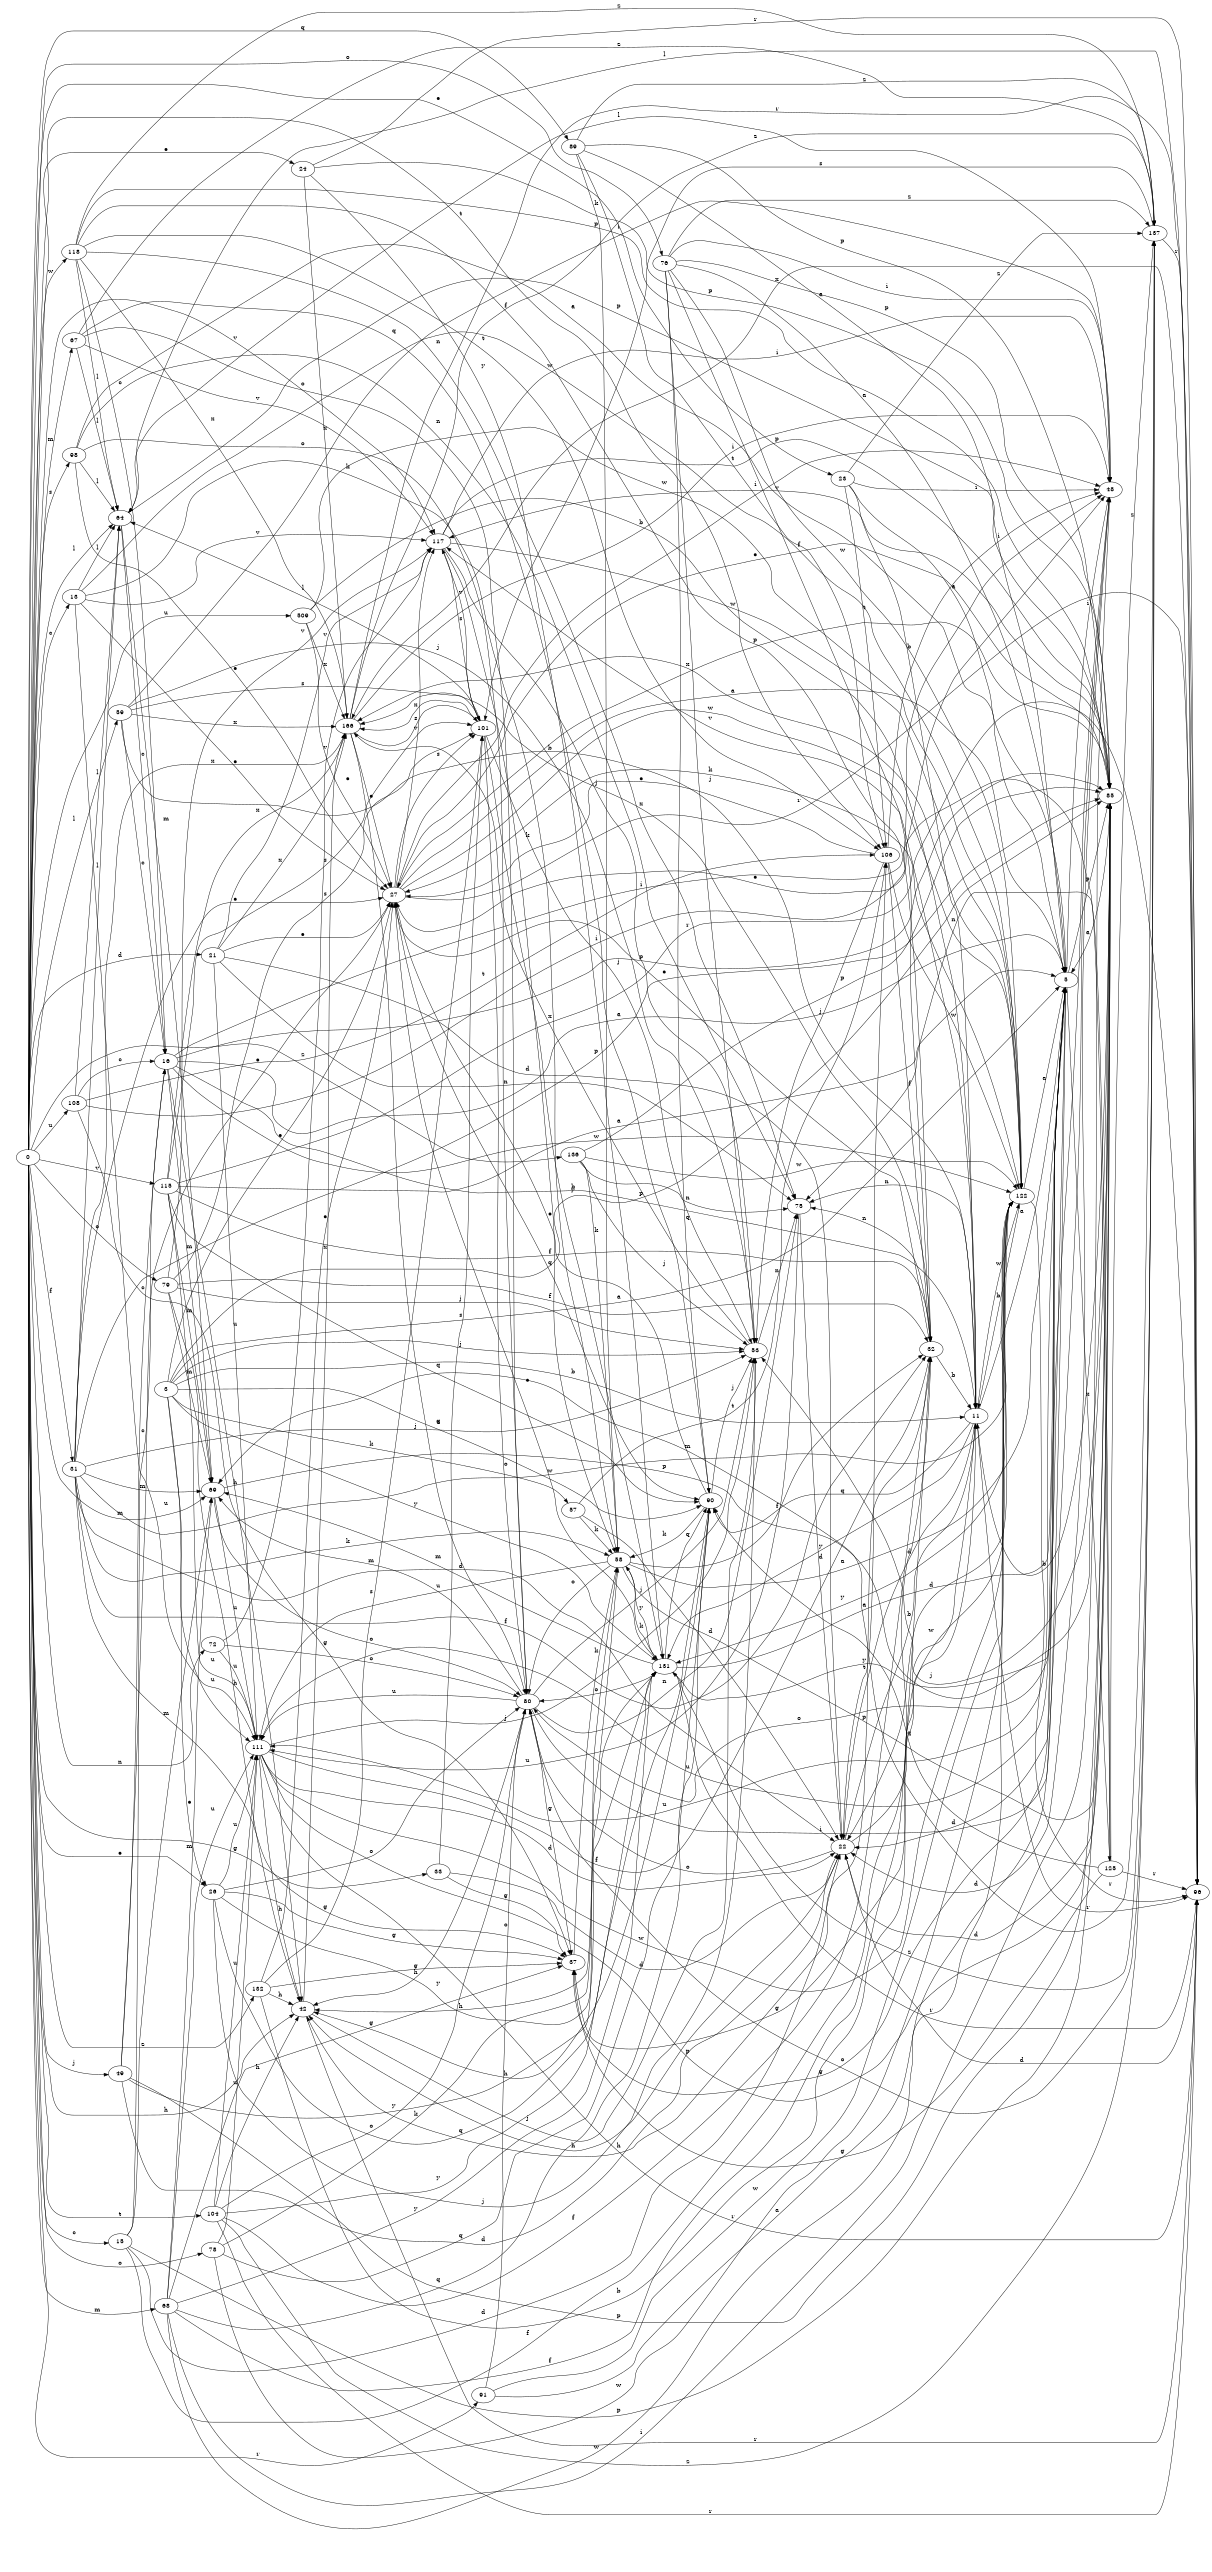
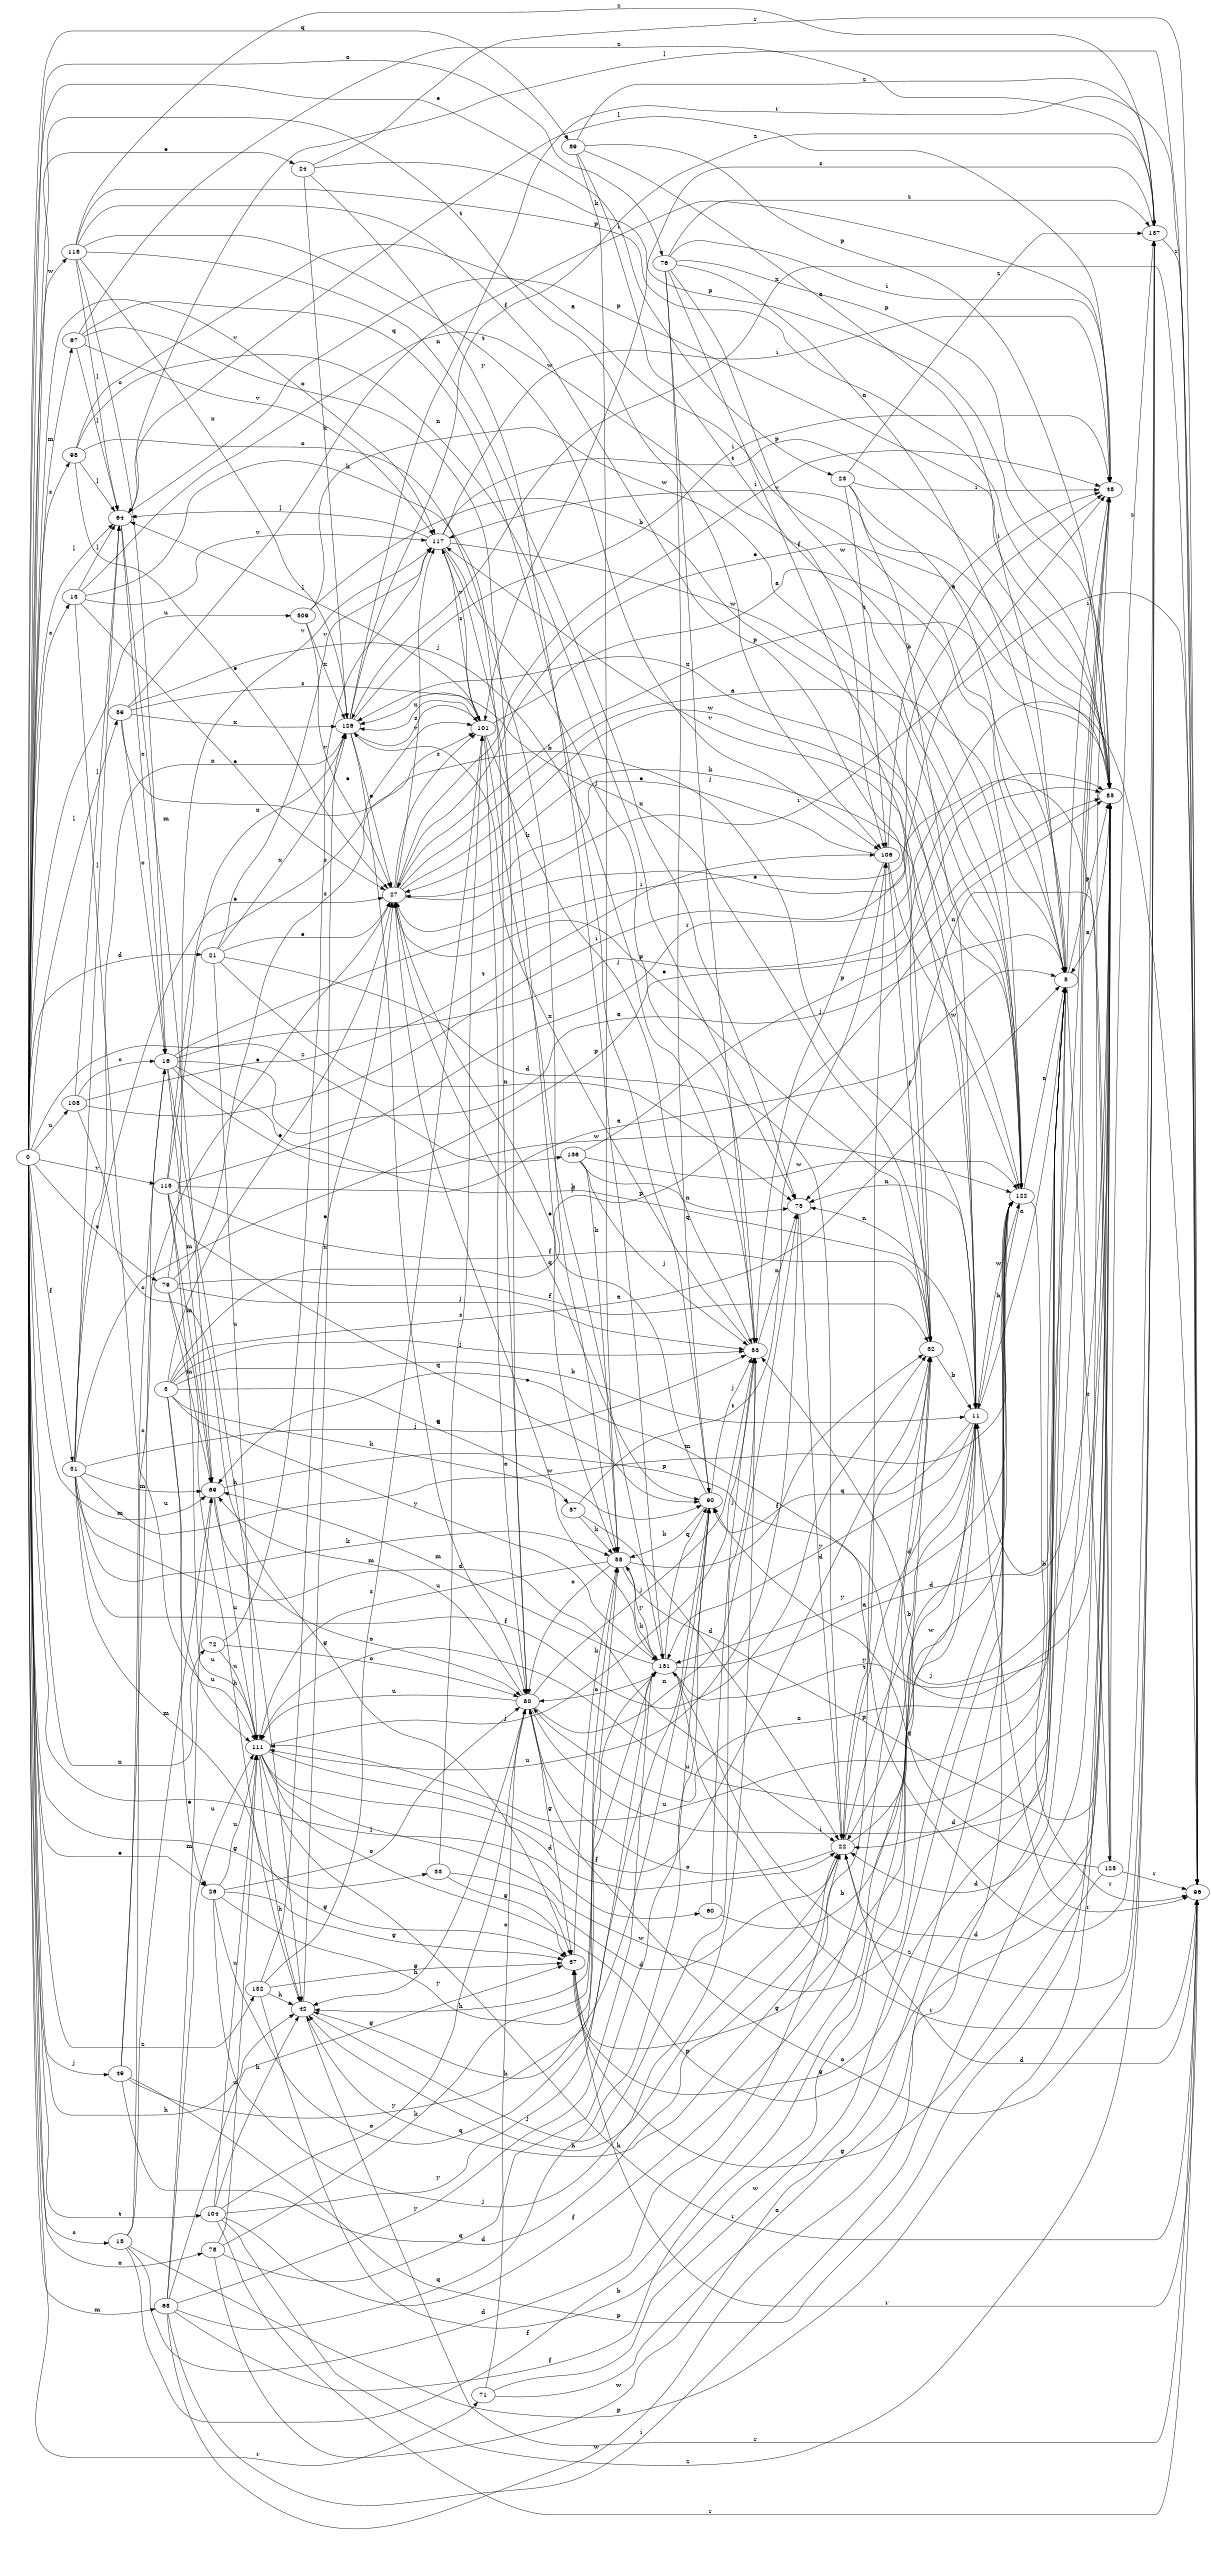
edge "117" -> "64": added, label "l"
node "166": label "166" -> "126"
edge "58" -> "5": now "101" -> "5"
node "60": added
edge "37" -> "96": added, label "r"
node "91": label "91" -> "71"
